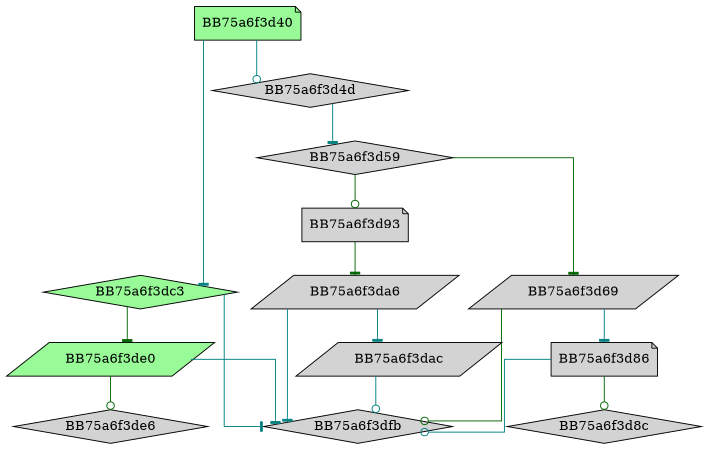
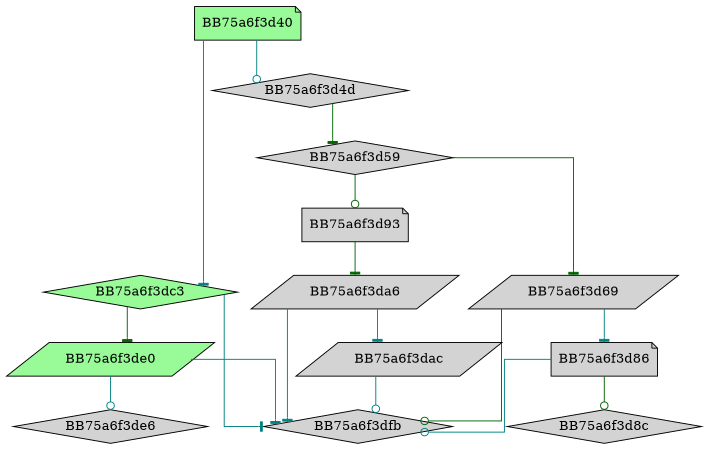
edge "BB75a6f3d4d" -> "BB75a6f3d59": color teal -> darkgreen
edge "BB75a6f3de0" -> "BB75a6f3de6": color darkgreen -> teal
